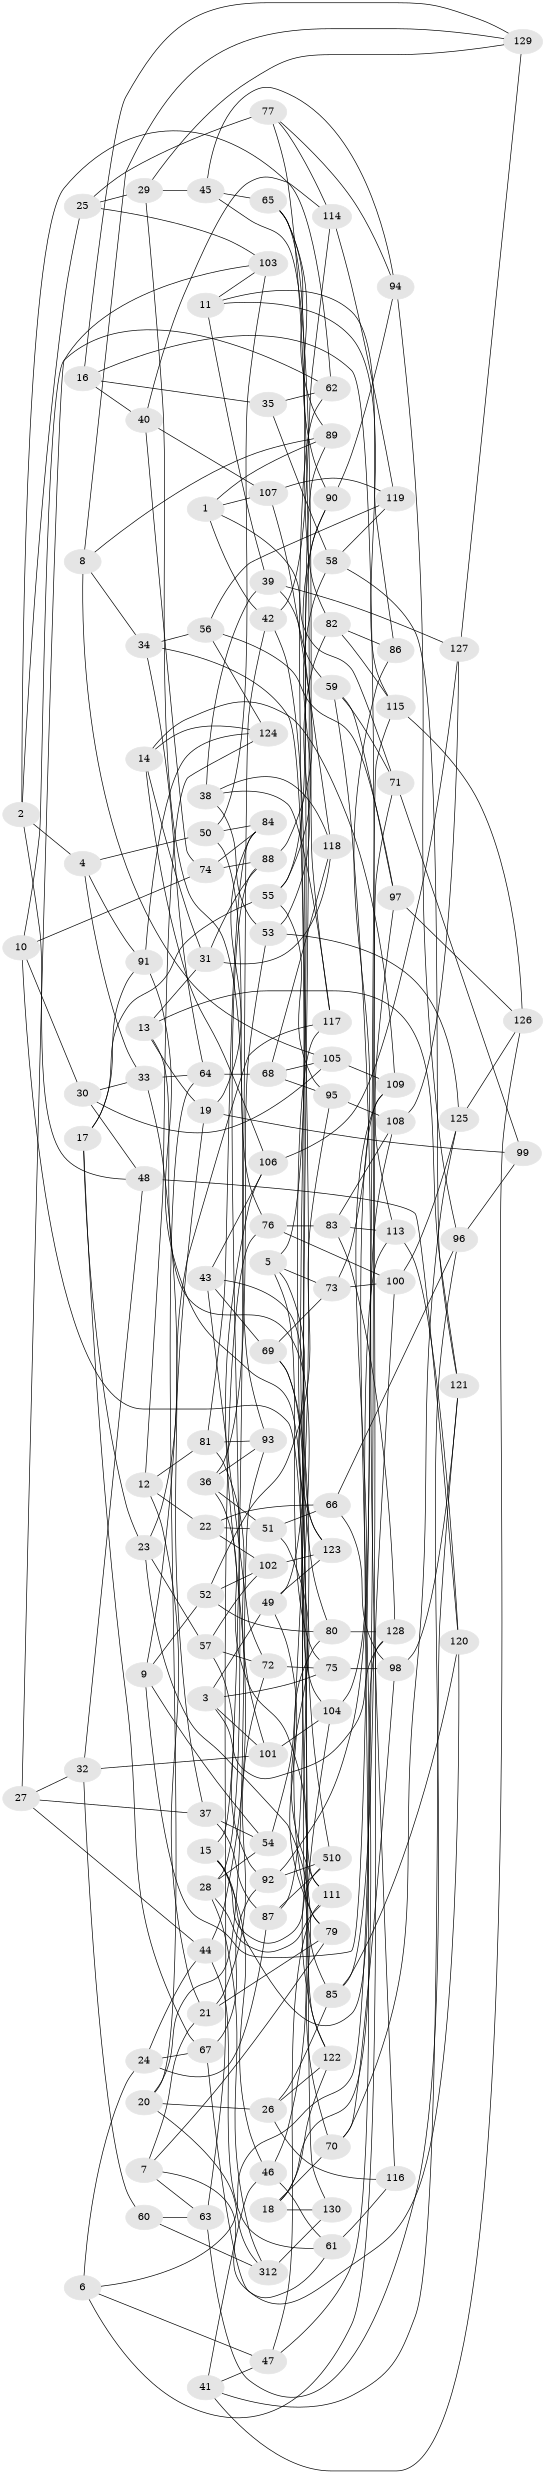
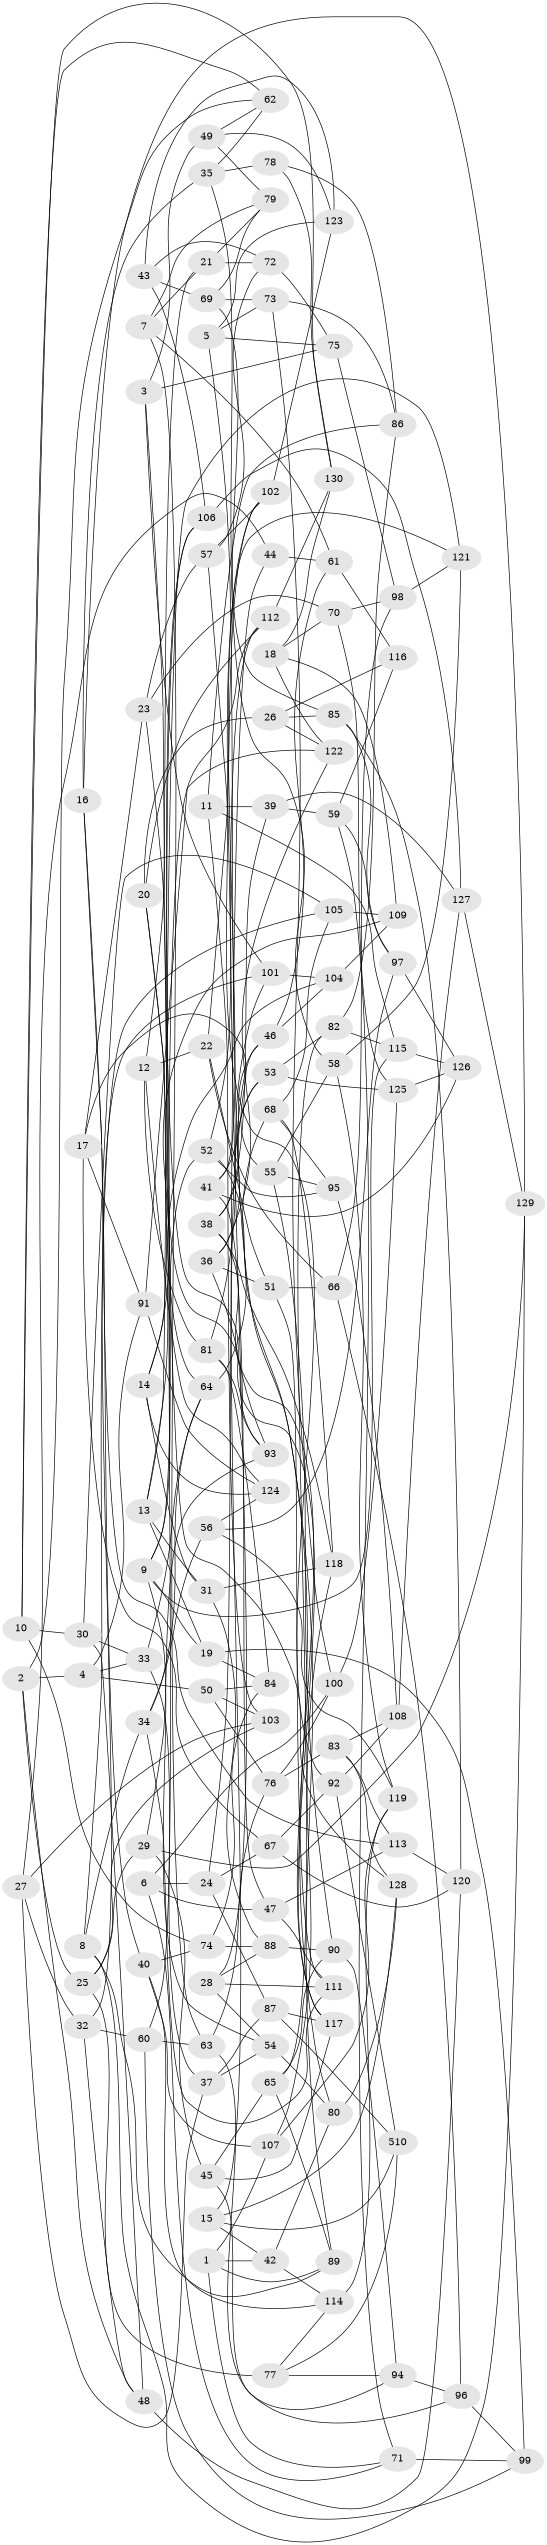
node "78": added
edge "106" -- "44": now "106" -- "9"
node "312": label "312" -> "112"
edge "60" -- "99": added
